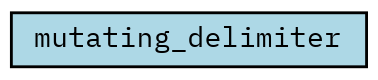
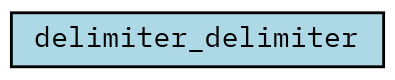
node "mutating_delimiter": label "mutating_delimiter" -> "delimiter_delimiter"
